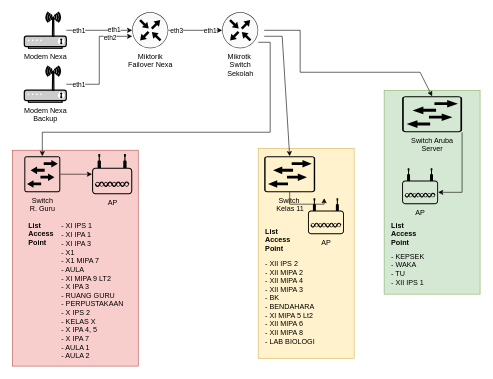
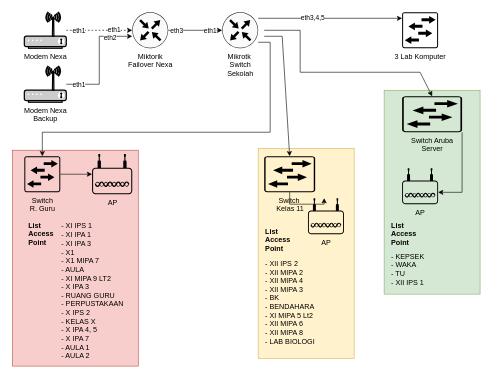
edge "Mikrotk Switch Sekolah" -> "3 Lab Komputer": added, label "eth3,4,5"
edge "Modem Nexa" -> "Miktorik Failover Nexa": style solid -> dashed
node "3 Lab Komputer": added
